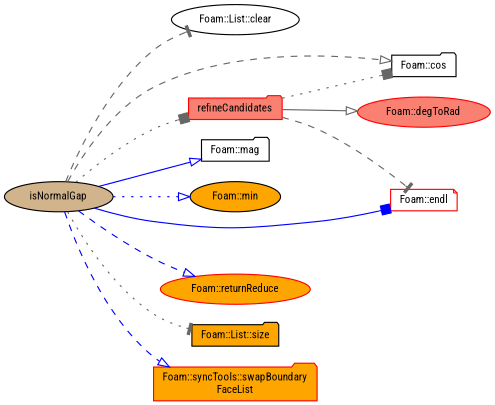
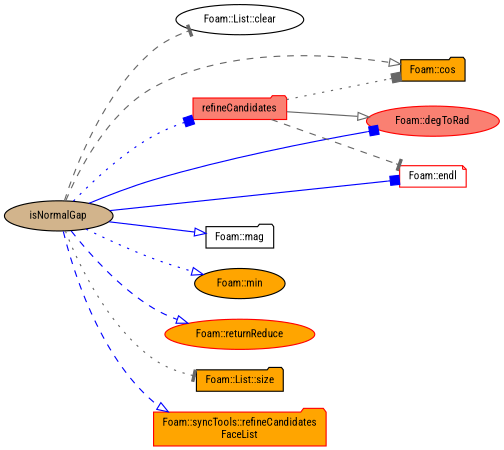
node "Foam::cos": fillcolor white -> orange
edge "isNormalGap" -> "refineCandidates": color gray40 -> blue
edge "isNormalGap" -> "Foam::degToRad": added
node "Foam::syncTools::swapBoundary FaceList": label "Foam::syncTools::swapBoundary FaceList" -> "Foam::syncTools::refineCandidates FaceList"
